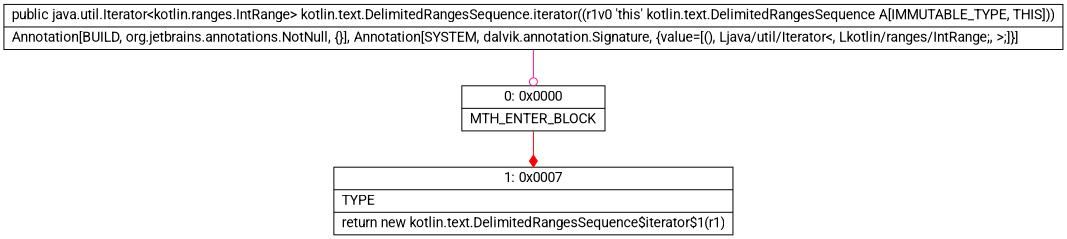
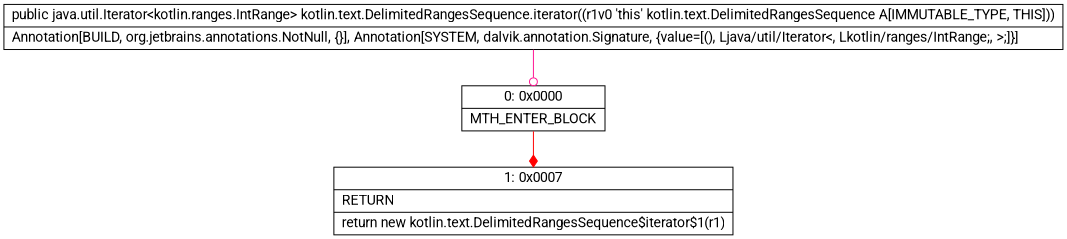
node "1: 0x0007": text "TYPE" -> "RETURN"
